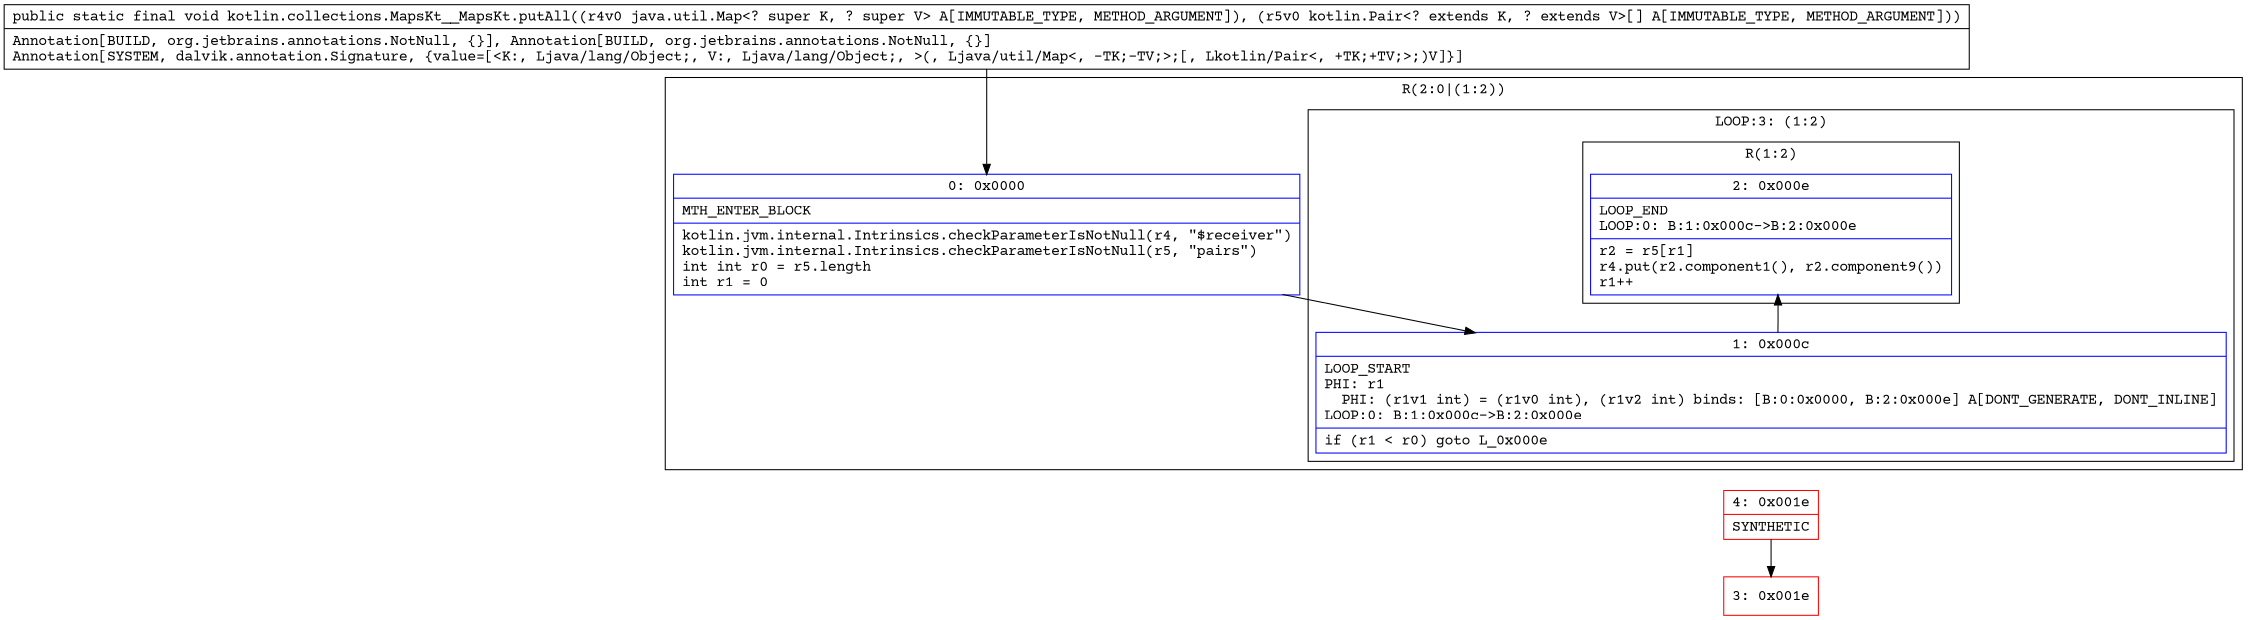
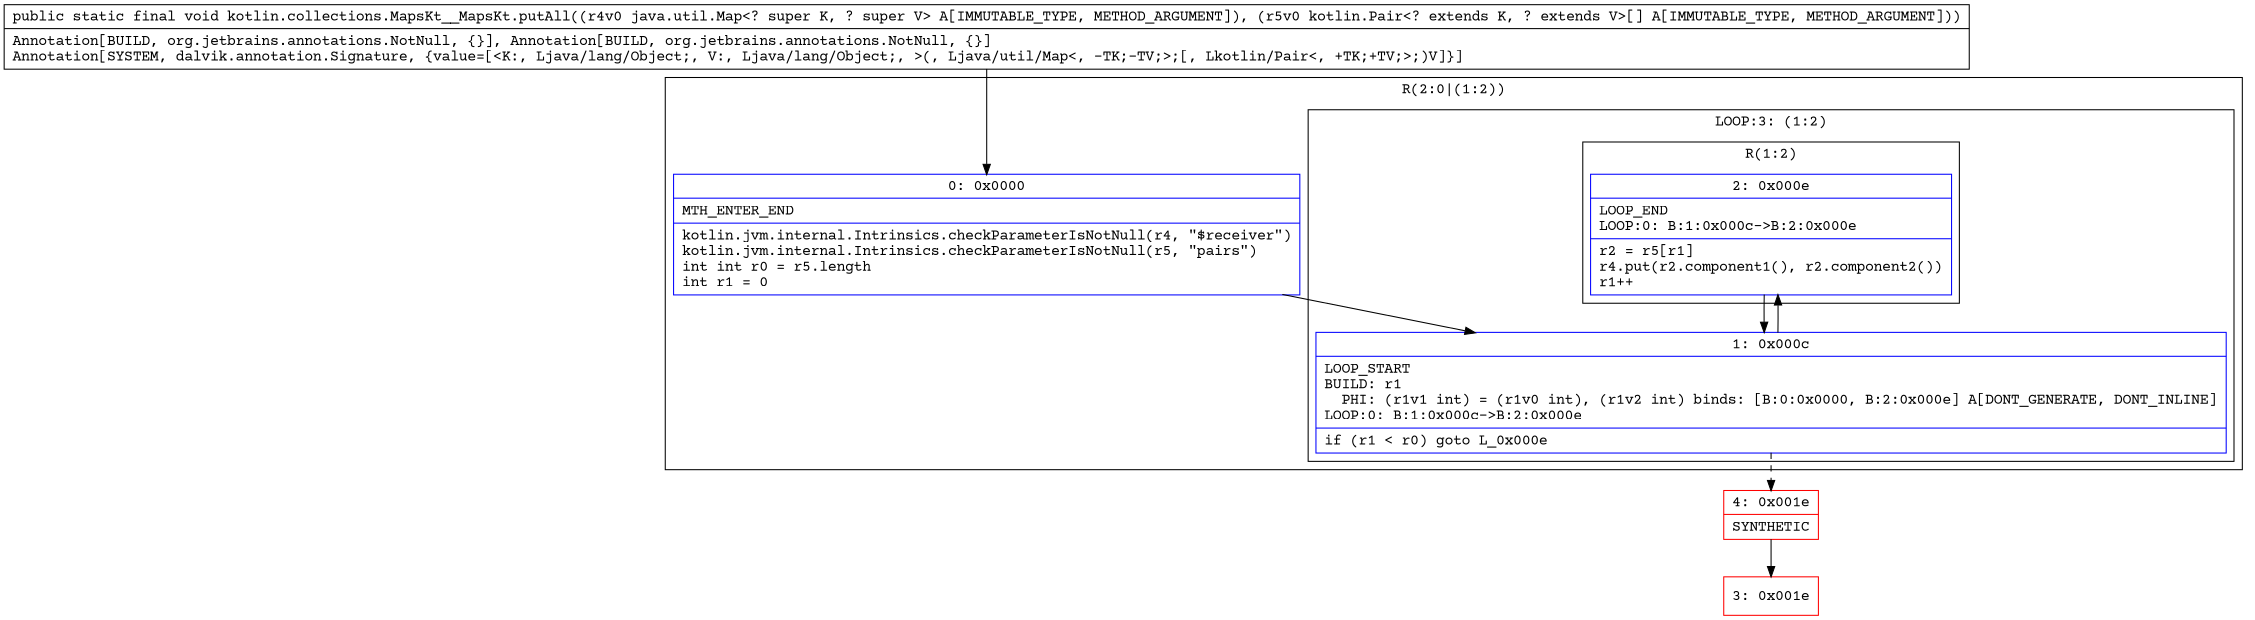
node "0: 0x0000": text "MTH_ENTER_BLOCK" -> "MTH_ENTER_END"
node "2: 0x000e": text "r4.put(r2.component1(), r2.component9())" -> "r4.put(r2.component1(), r2.component2())"
edge "2: 0x000e" -> "1: 0x000c": added
node "1: 0x000c": text "PHI: r1" -> "BUILD: r1"
edge "1: 0x000c" -> "4: 0x001e": added
